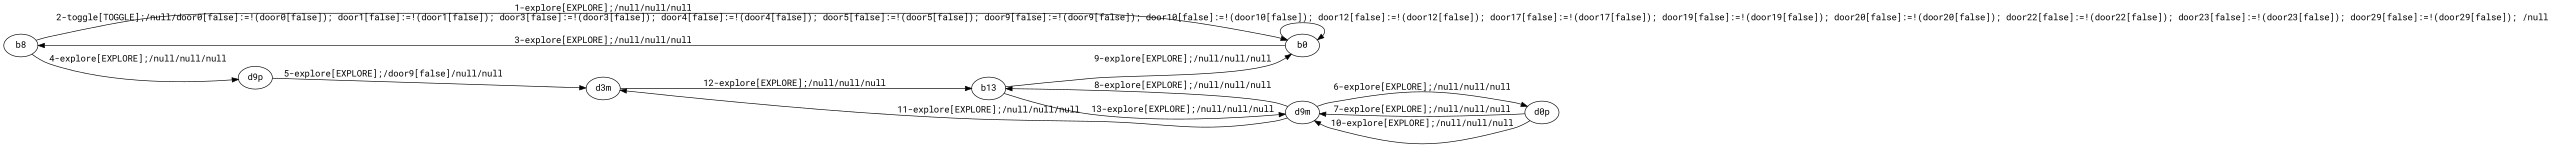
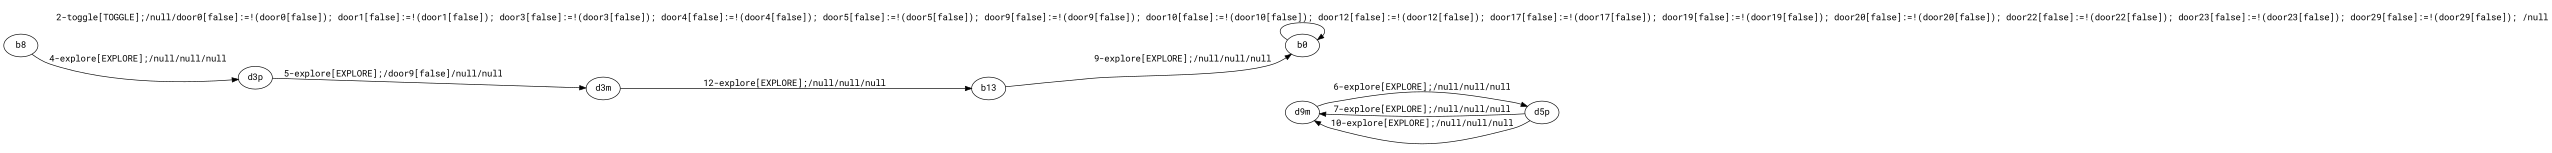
edge "b8" -> "b0": removed, label "1-explore[EXPLORE];/null/null/null"
edge "b0" -> "b8": removed, label "3-explore[EXPLORE];/null/null/null"
node "d9p": label "d9p" -> "d3p"
edge "d9m" -> "b13": removed, label "8-explore[EXPLORE];/null/null/null"
node "d0p": label "d0p" -> "d5p"
edge "d9m" -> "d3m": removed, label "11-explore[EXPLORE];/null/null/null"
edge "b13" -> "d9m": removed, label "13-explore[EXPLORE];/null/null/null"
